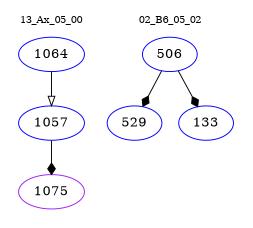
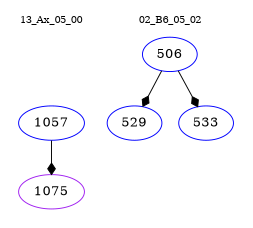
node "1064": removed
node "133": label "133" -> "533"
